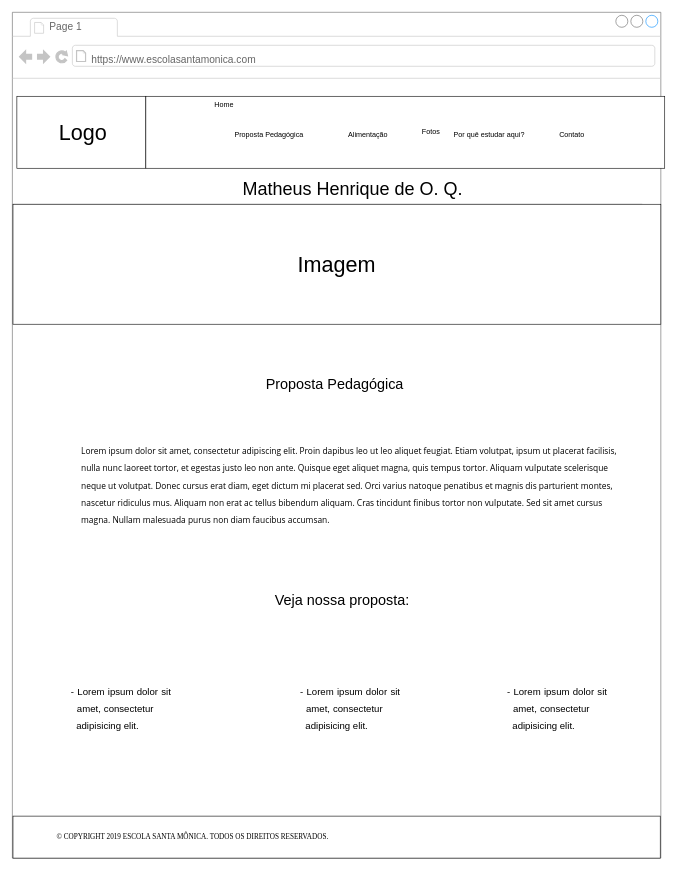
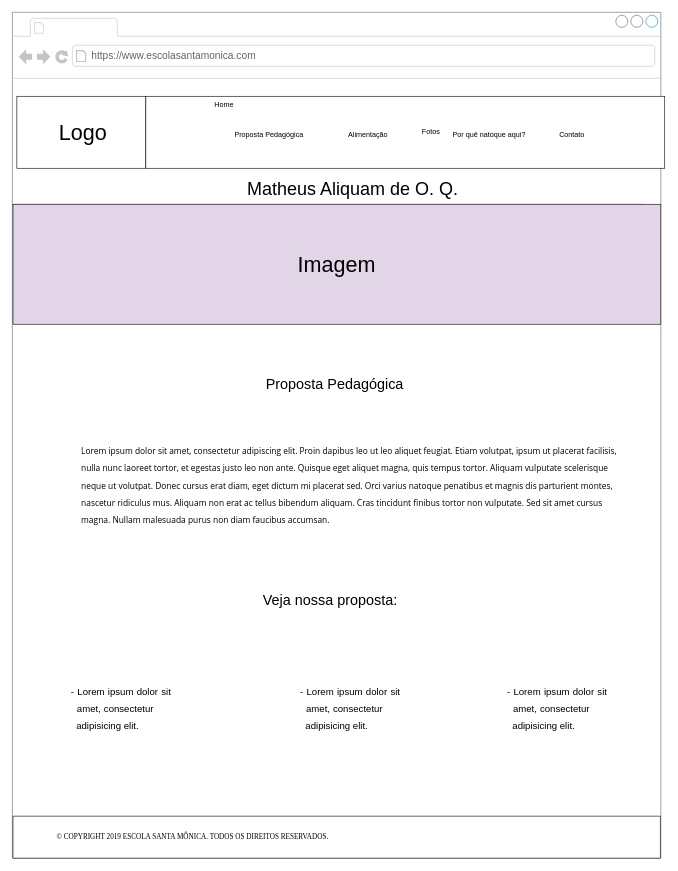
node "Page 1": removed
node "https://www.escolasantamonica.com": size 222x24 -> 150x16
node "Por quê estudar aqui?": label "Por quê estudar aqui?" -> "Por quê natoque aqui?"
node "Matheus Henrique de O. Q.": label "Matheus Henrique de O. Q." -> "Matheus Aliquam de O. Q."
node "Imagem": fillcolor #ffffff -> #e1d5e7
node "Veja nossa proposta:": moved (342, 600) -> (330, 600)
